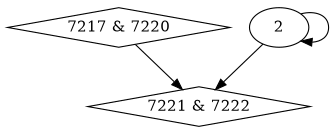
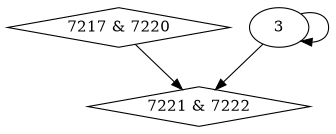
node "2": label "2" -> "3"
